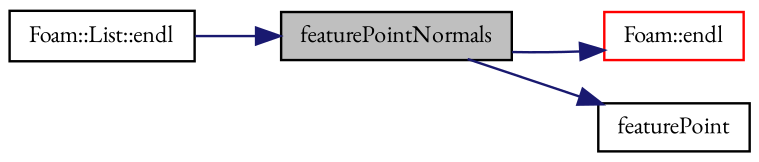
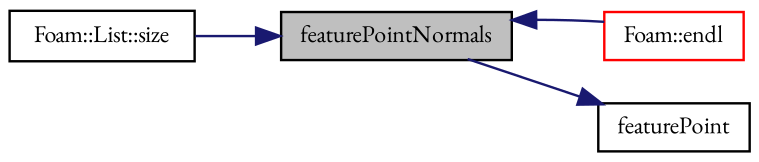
node "Foam::List::endl": label "Foam::List::endl" -> "Foam::List::size"
edge "featurePointNormals" -> "Foam::endl": reversed
